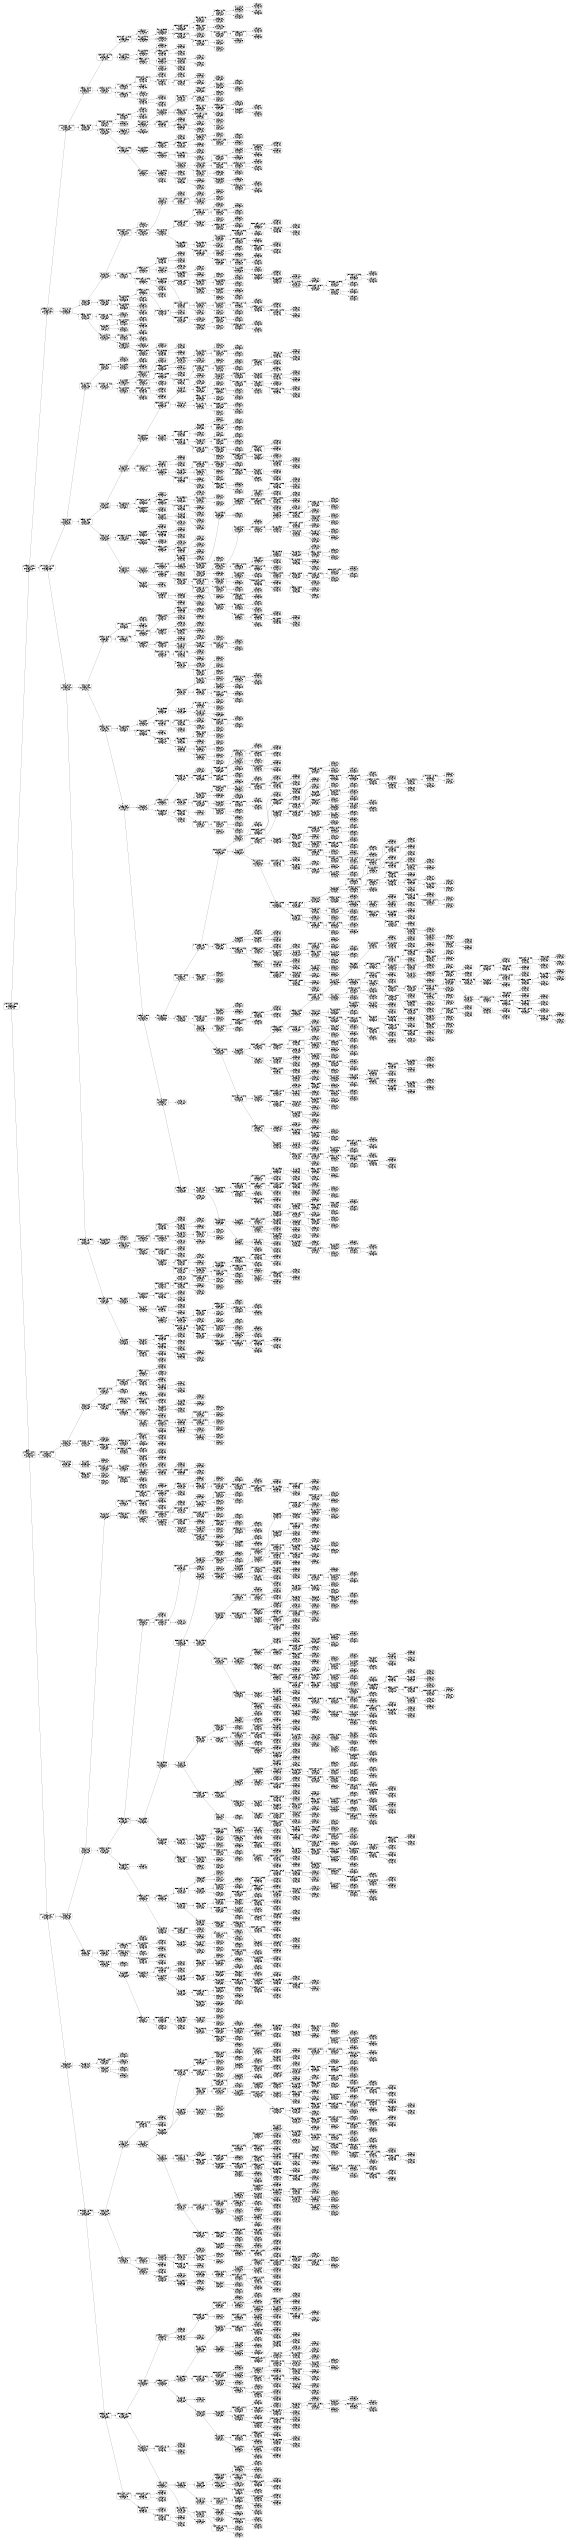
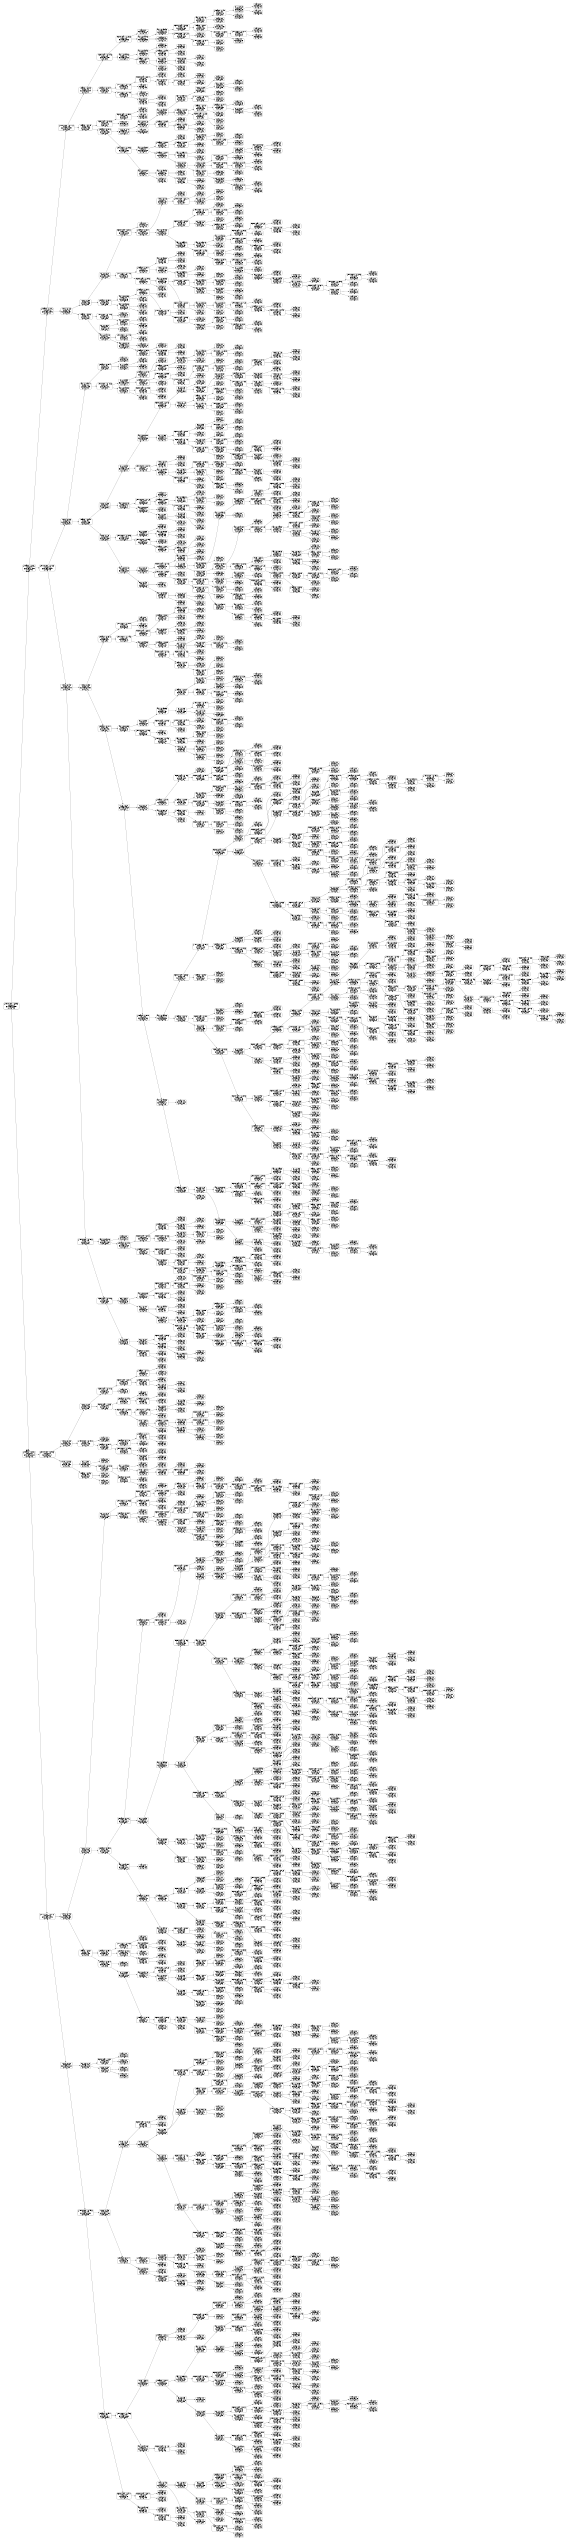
node "Year <= 2014.5 mse = 0.1 value = 11 value = 0.9": label "Year <= 2014.5 mse = 0.1 value = 11 value = 0.9" -> "Year <= 2014.5 mse = 0.1 samples = 11 value = 0.9"
